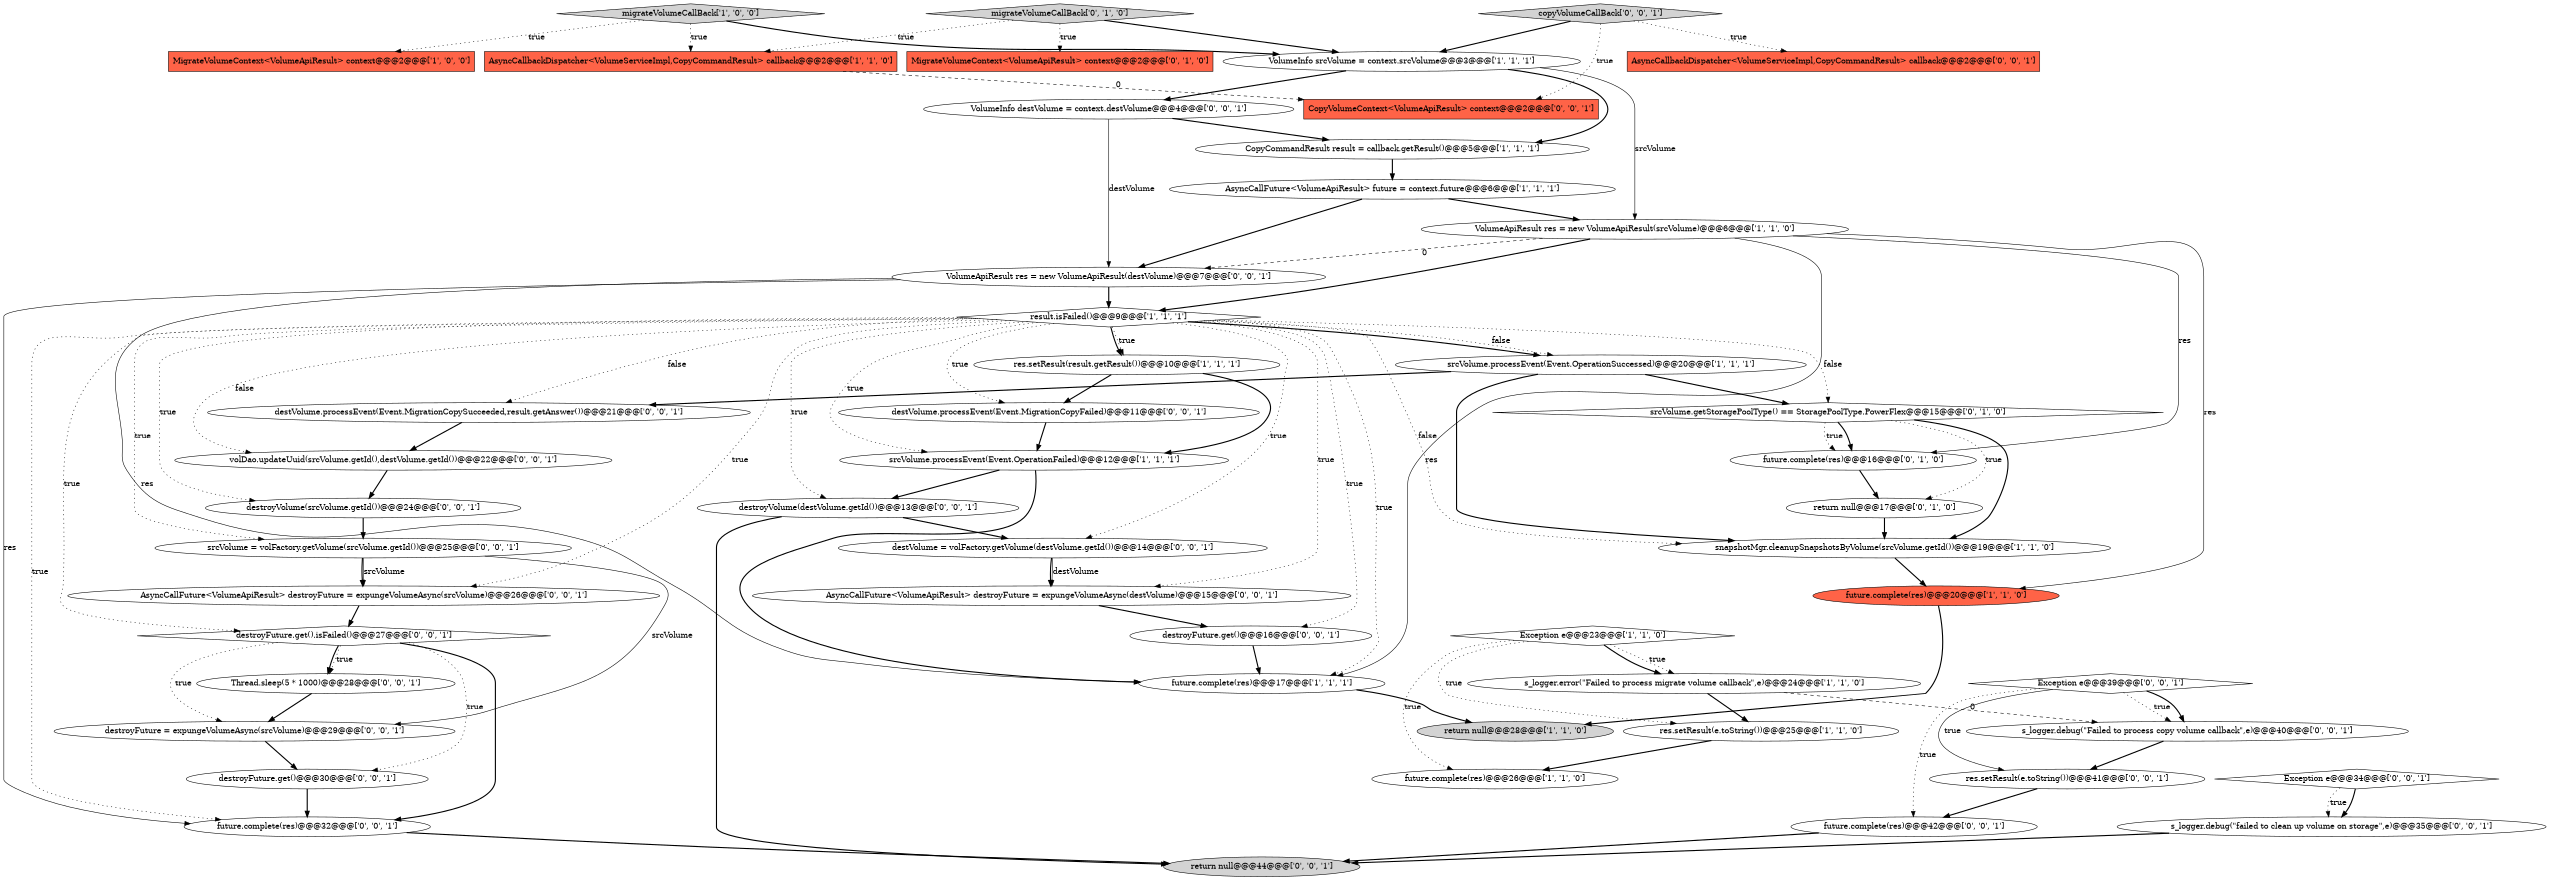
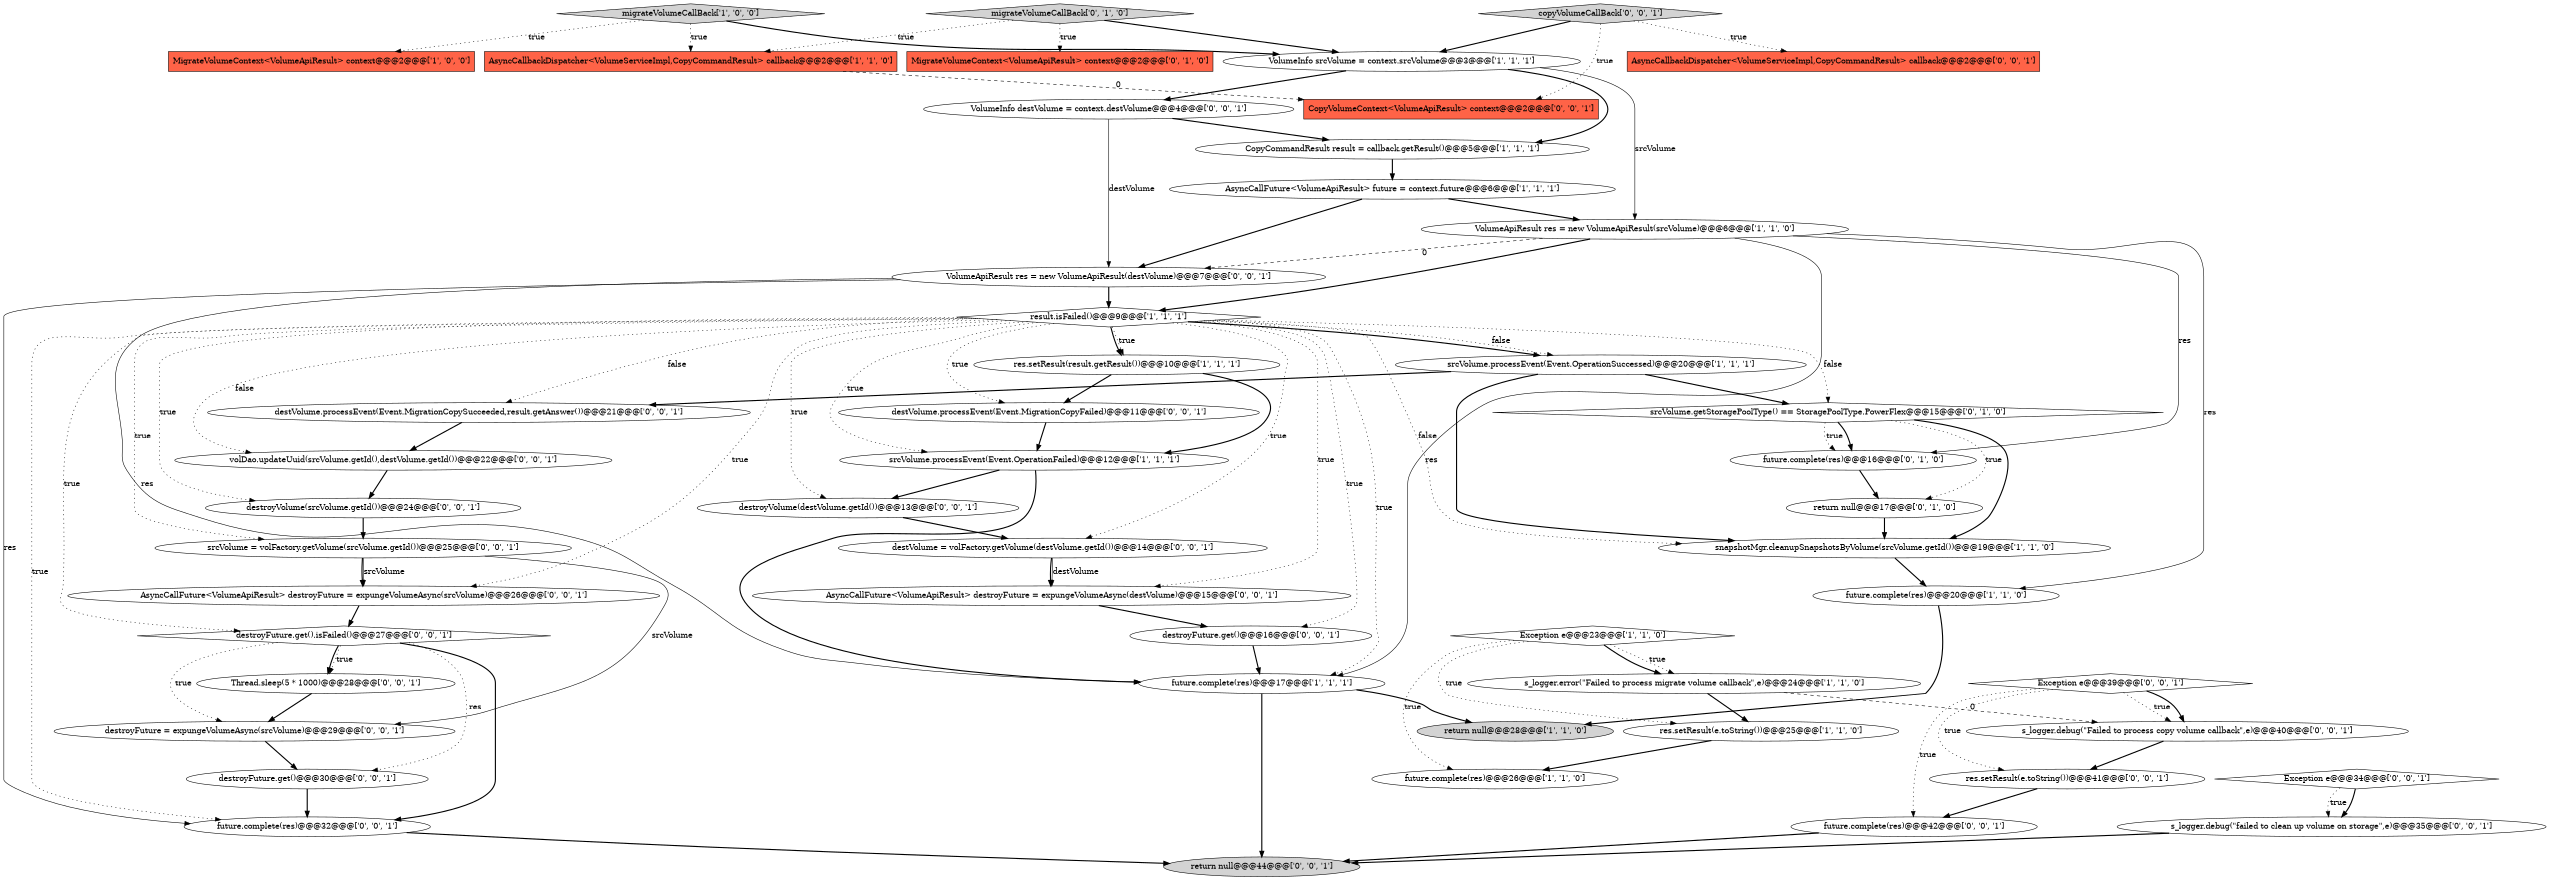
node "future.complete(res)@@@20@@@['1', '1', '0']": fillcolor tomato -> white
edge "destroyFuture.get().isFailed()@@@27@@@['0', '0', '1']" -> "destroyFuture.get()@@@30@@@['0', '0', '1']": label "true" -> "res"
edge "Exception e@@@39@@@['0', '0', '1']" -> "res.setResult(e.toString())@@@41@@@['0', '0', '1']": style solid -> dotted
edge "destroyVolume(destVolume.getId())@@@13@@@['0', '0', '1']" -> "return null@@@44@@@['0', '0', '1']": now "future.complete(res)@@@17@@@['1', '1', '1']" -> "return null@@@44@@@['0', '0', '1']"
